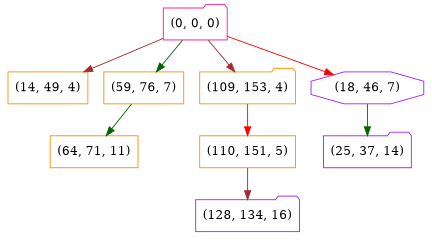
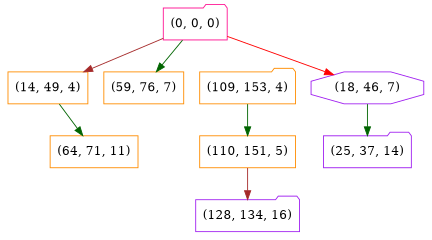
edge "(0, 0, 0)" -> "(109, 153, 4)": removed
edge "(109, 153, 4)" -> "(110, 151, 5)": color red -> darkgreen
edge "(59, 76, 7)" -> "(64, 71, 11)": now "(14, 49, 4)" -> "(64, 71, 11)"
